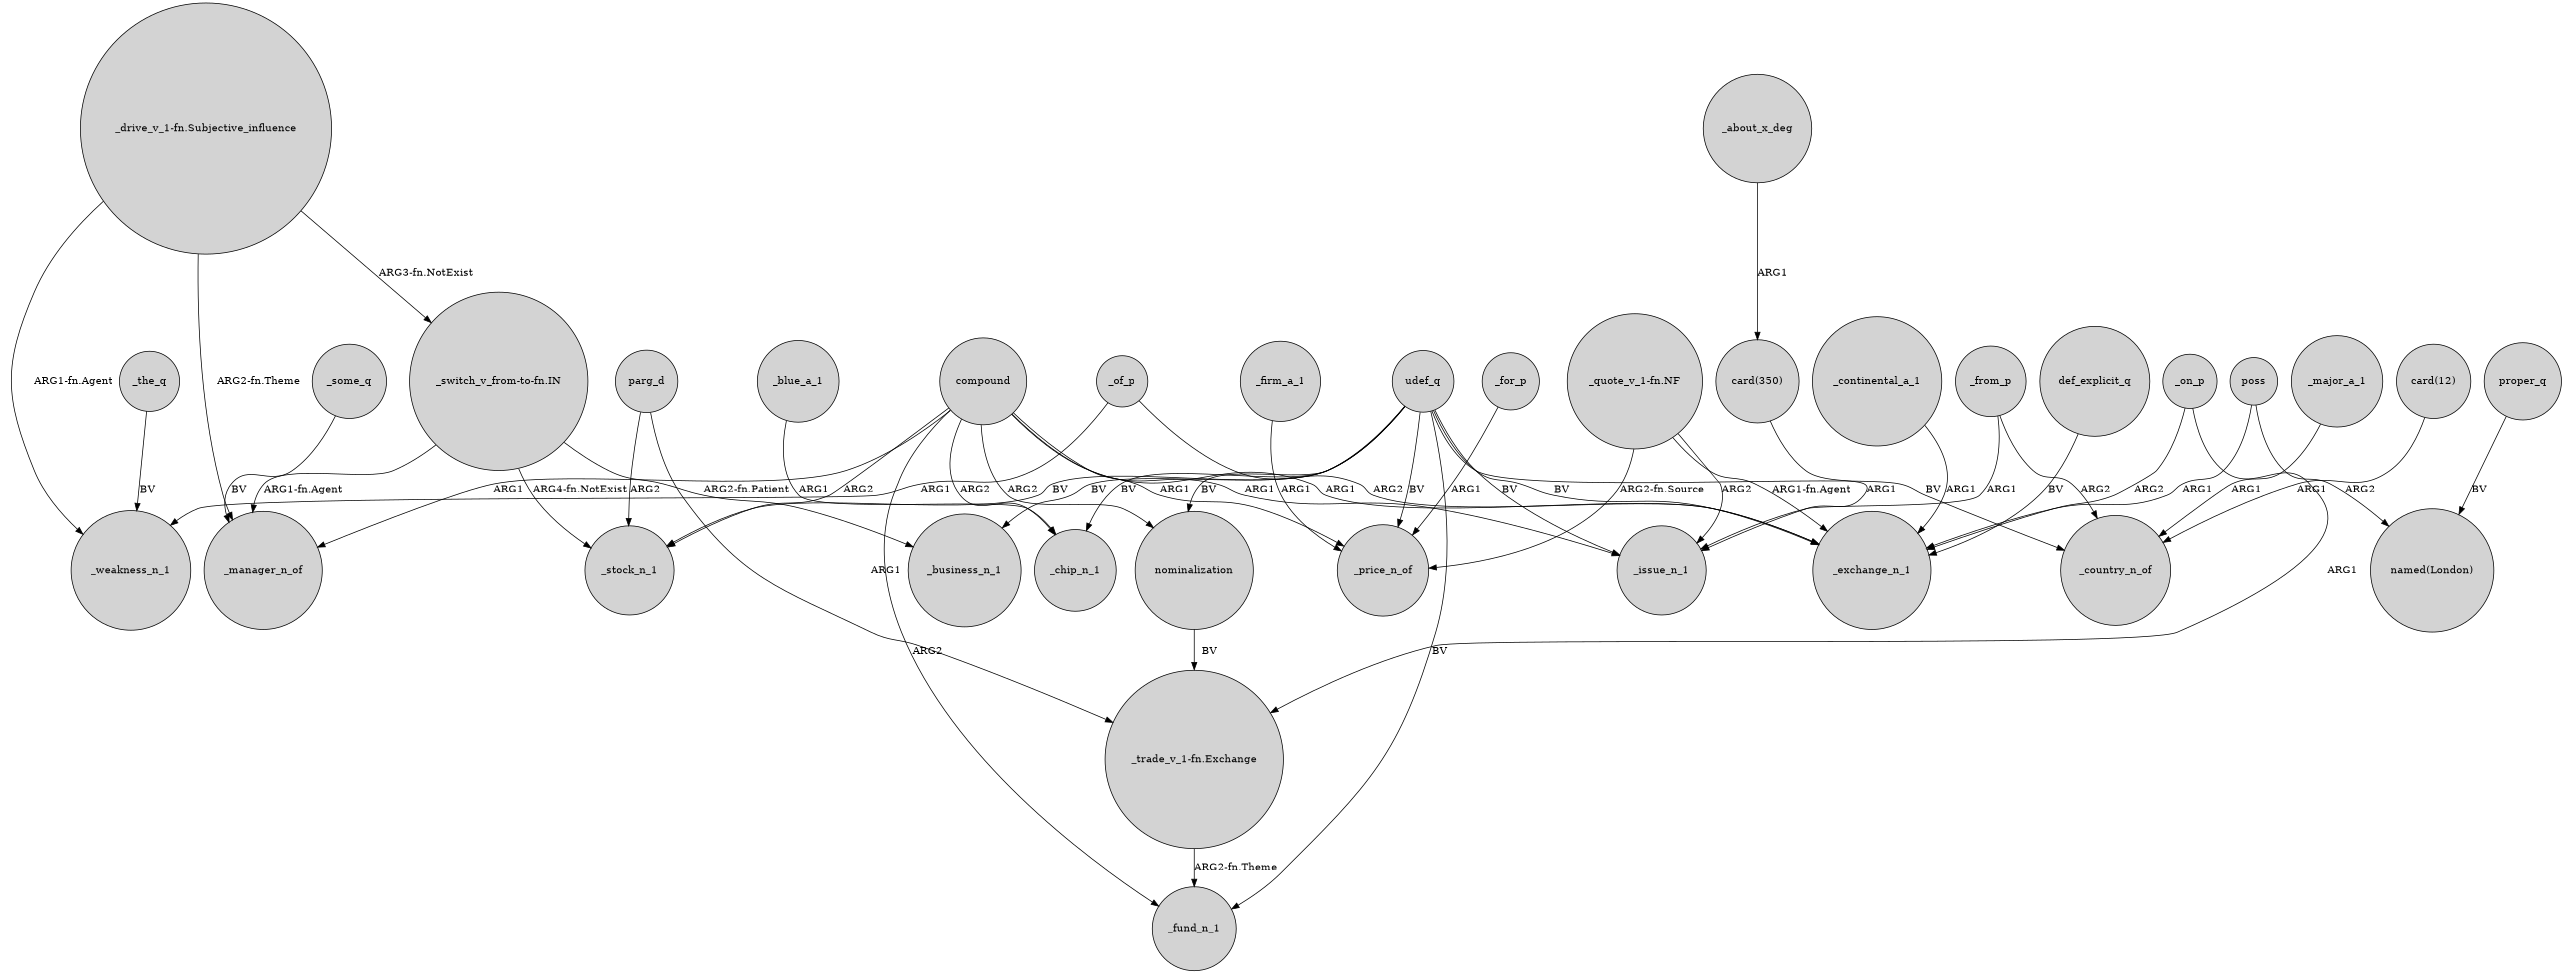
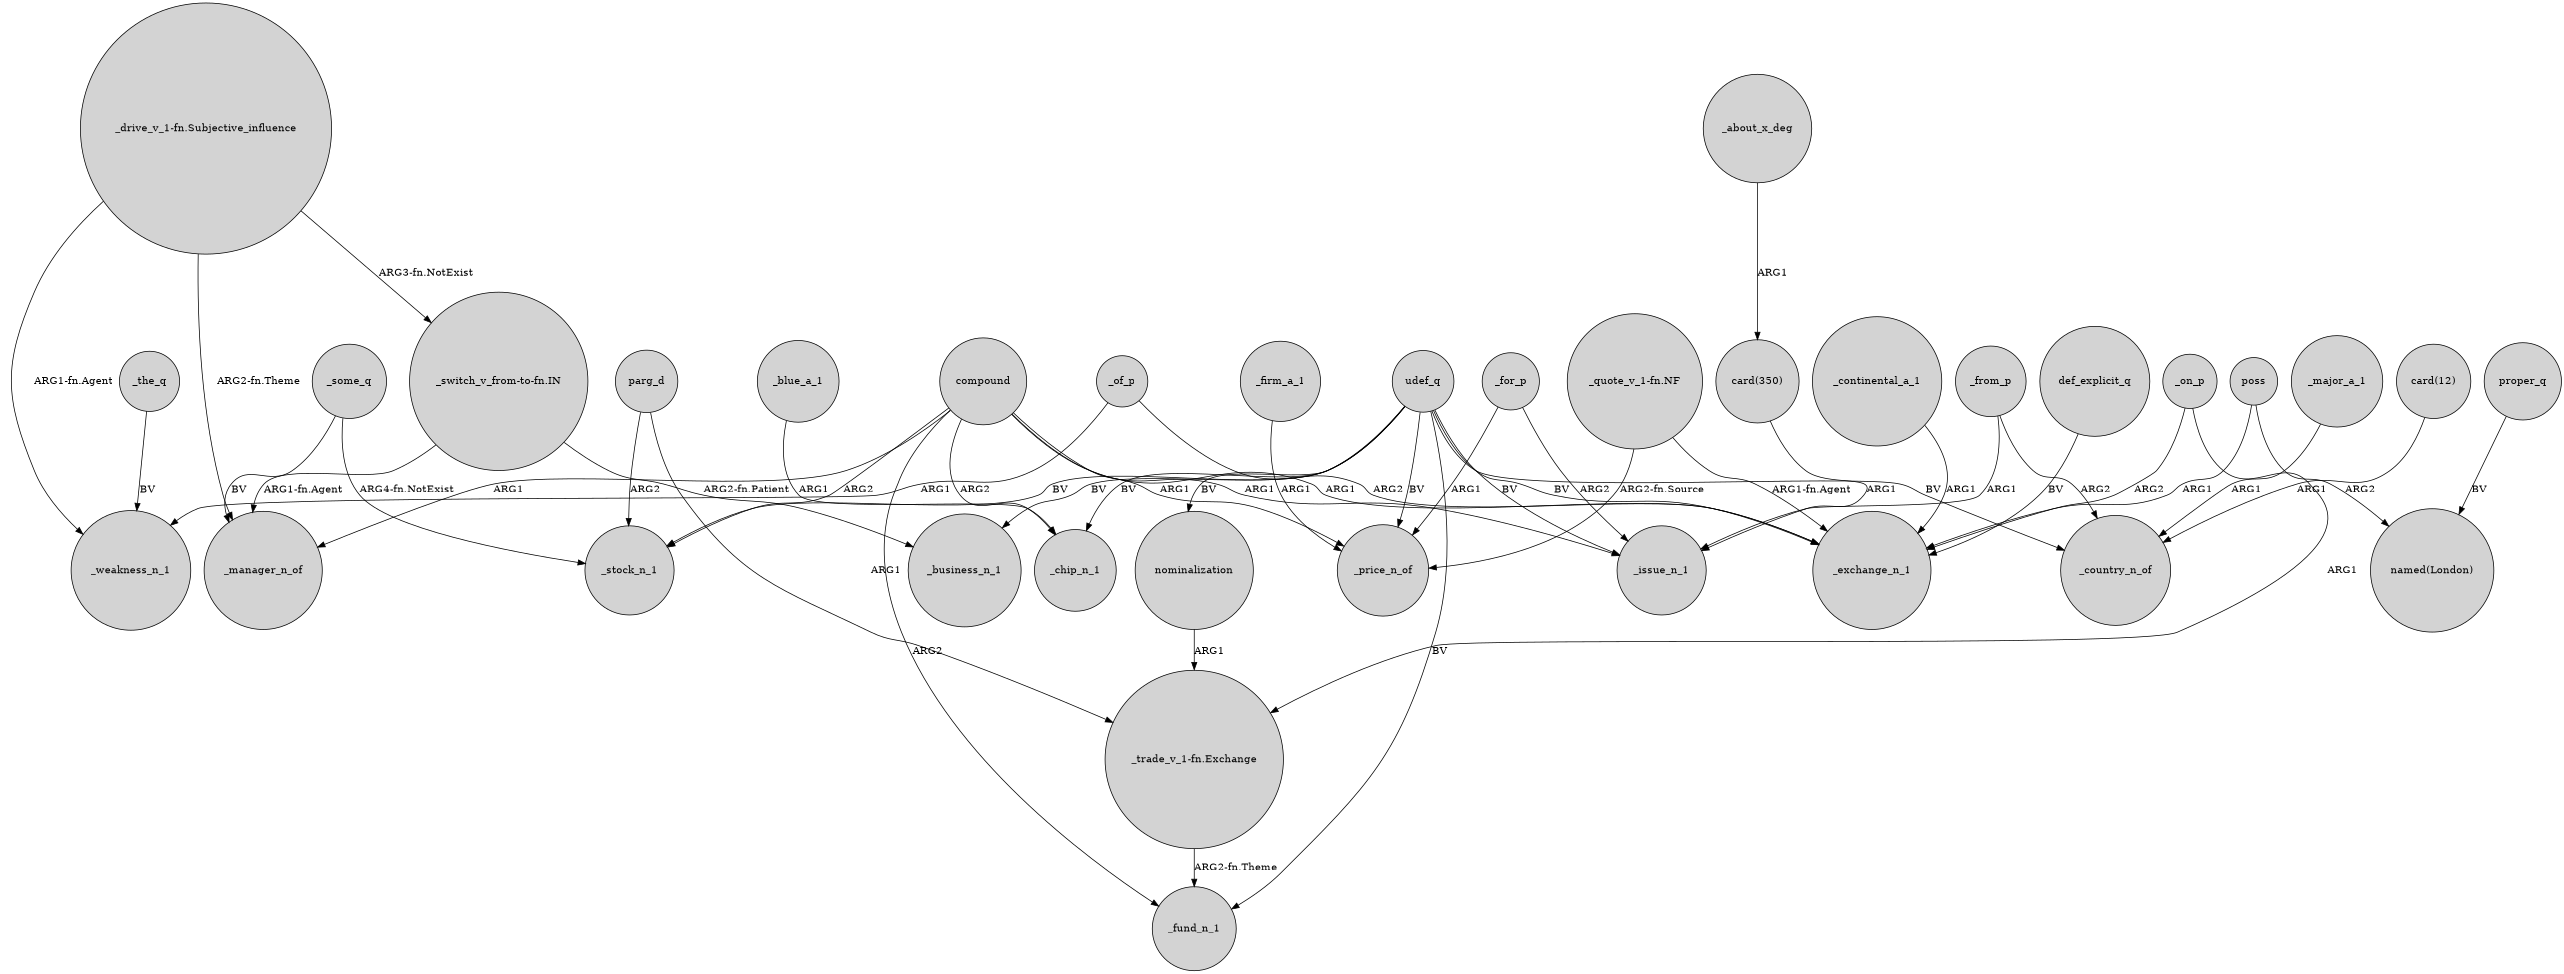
edge "_quote_v_1-fn.NF" -> "_issue_n_1": now "_for_p" -> "_issue_n_1"
edge "compound" -> "nominalization": removed, label "ARG2"
edge "_switch_v_from-to-fn.IN" -> "_stock_n_1": now "_some_q" -> "_stock_n_1"
edge "nominalization" -> "_trade_v_1-fn.Exchange": label "BV" -> "ARG1"
